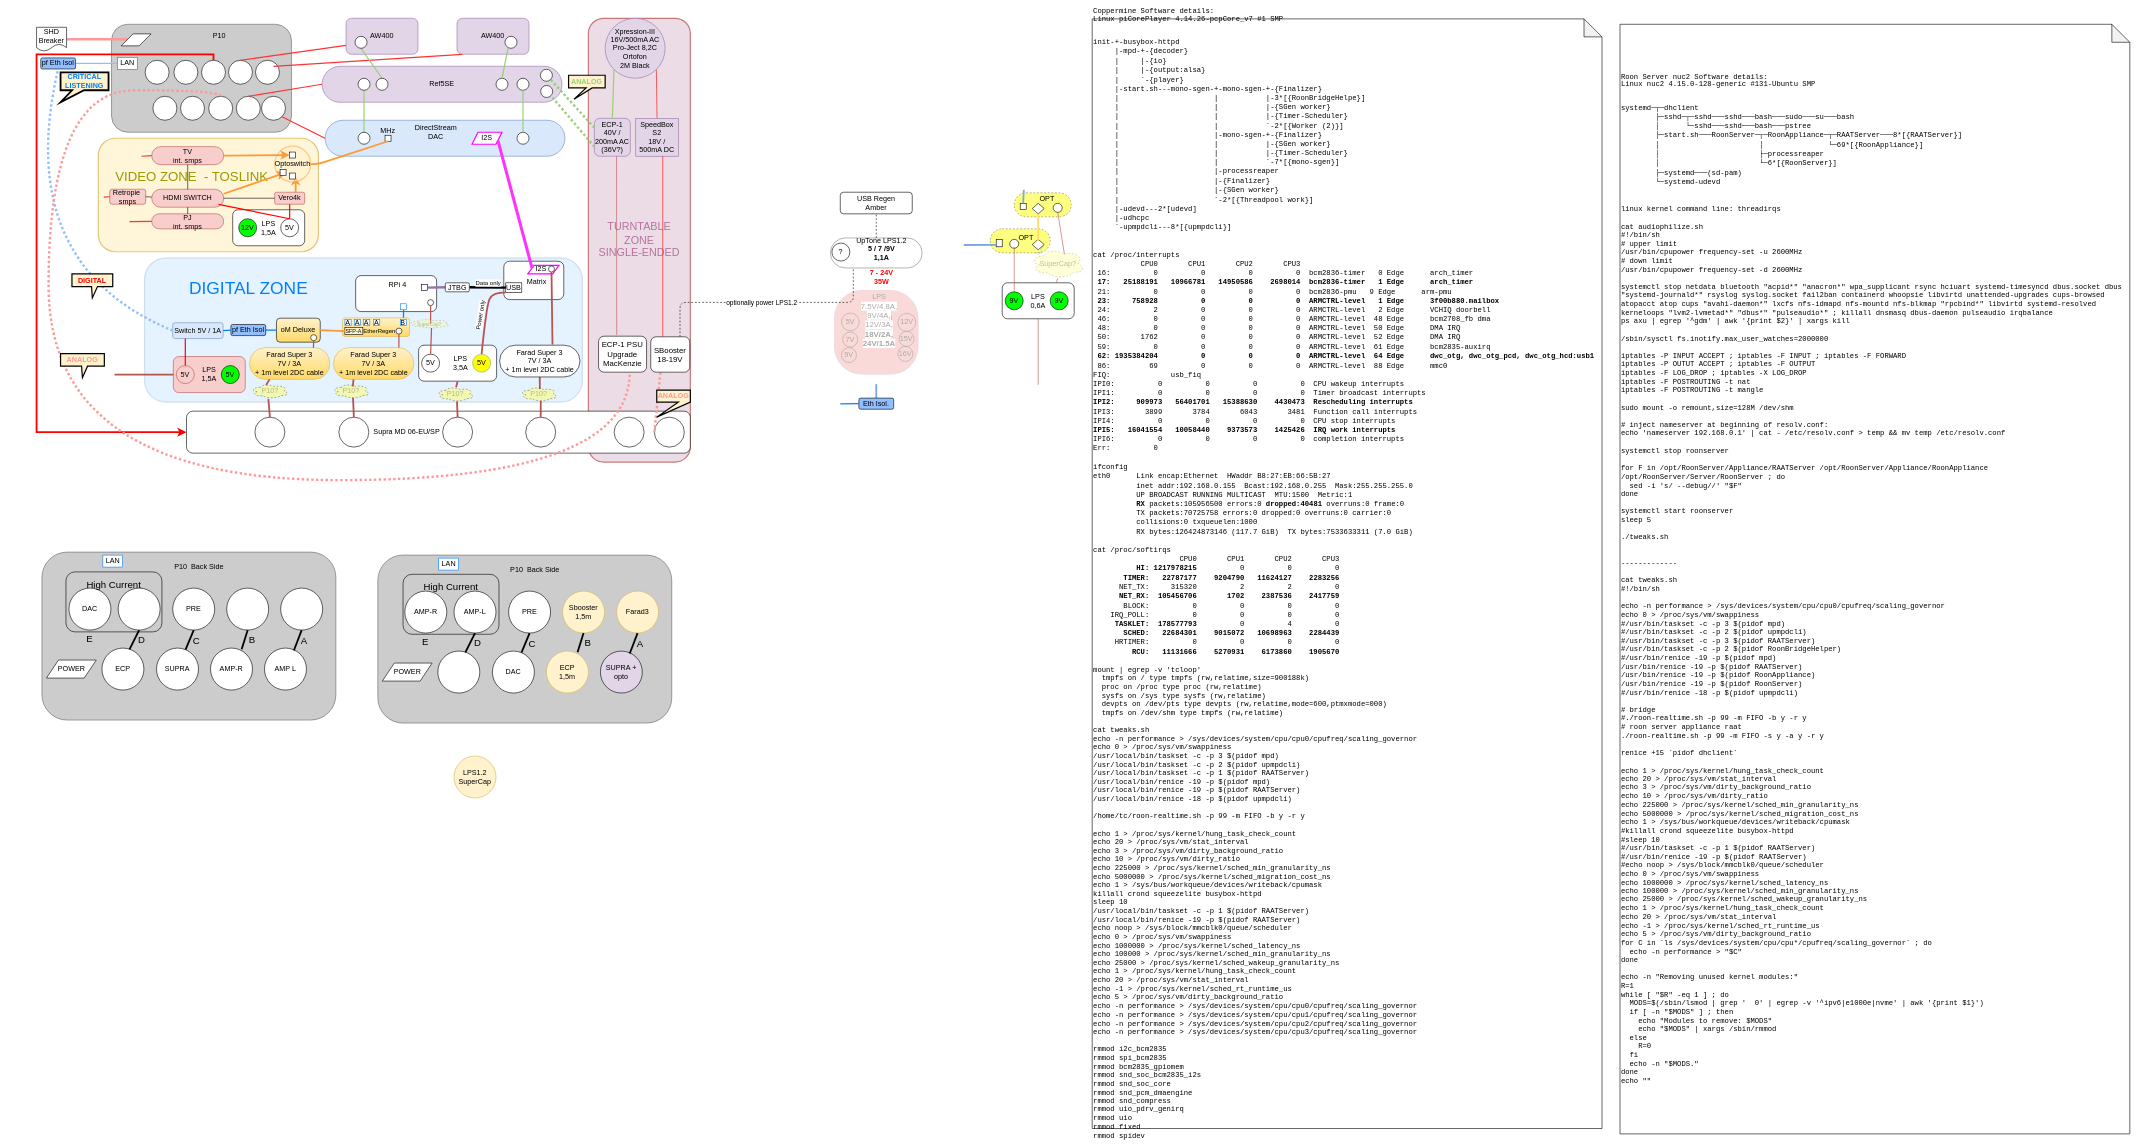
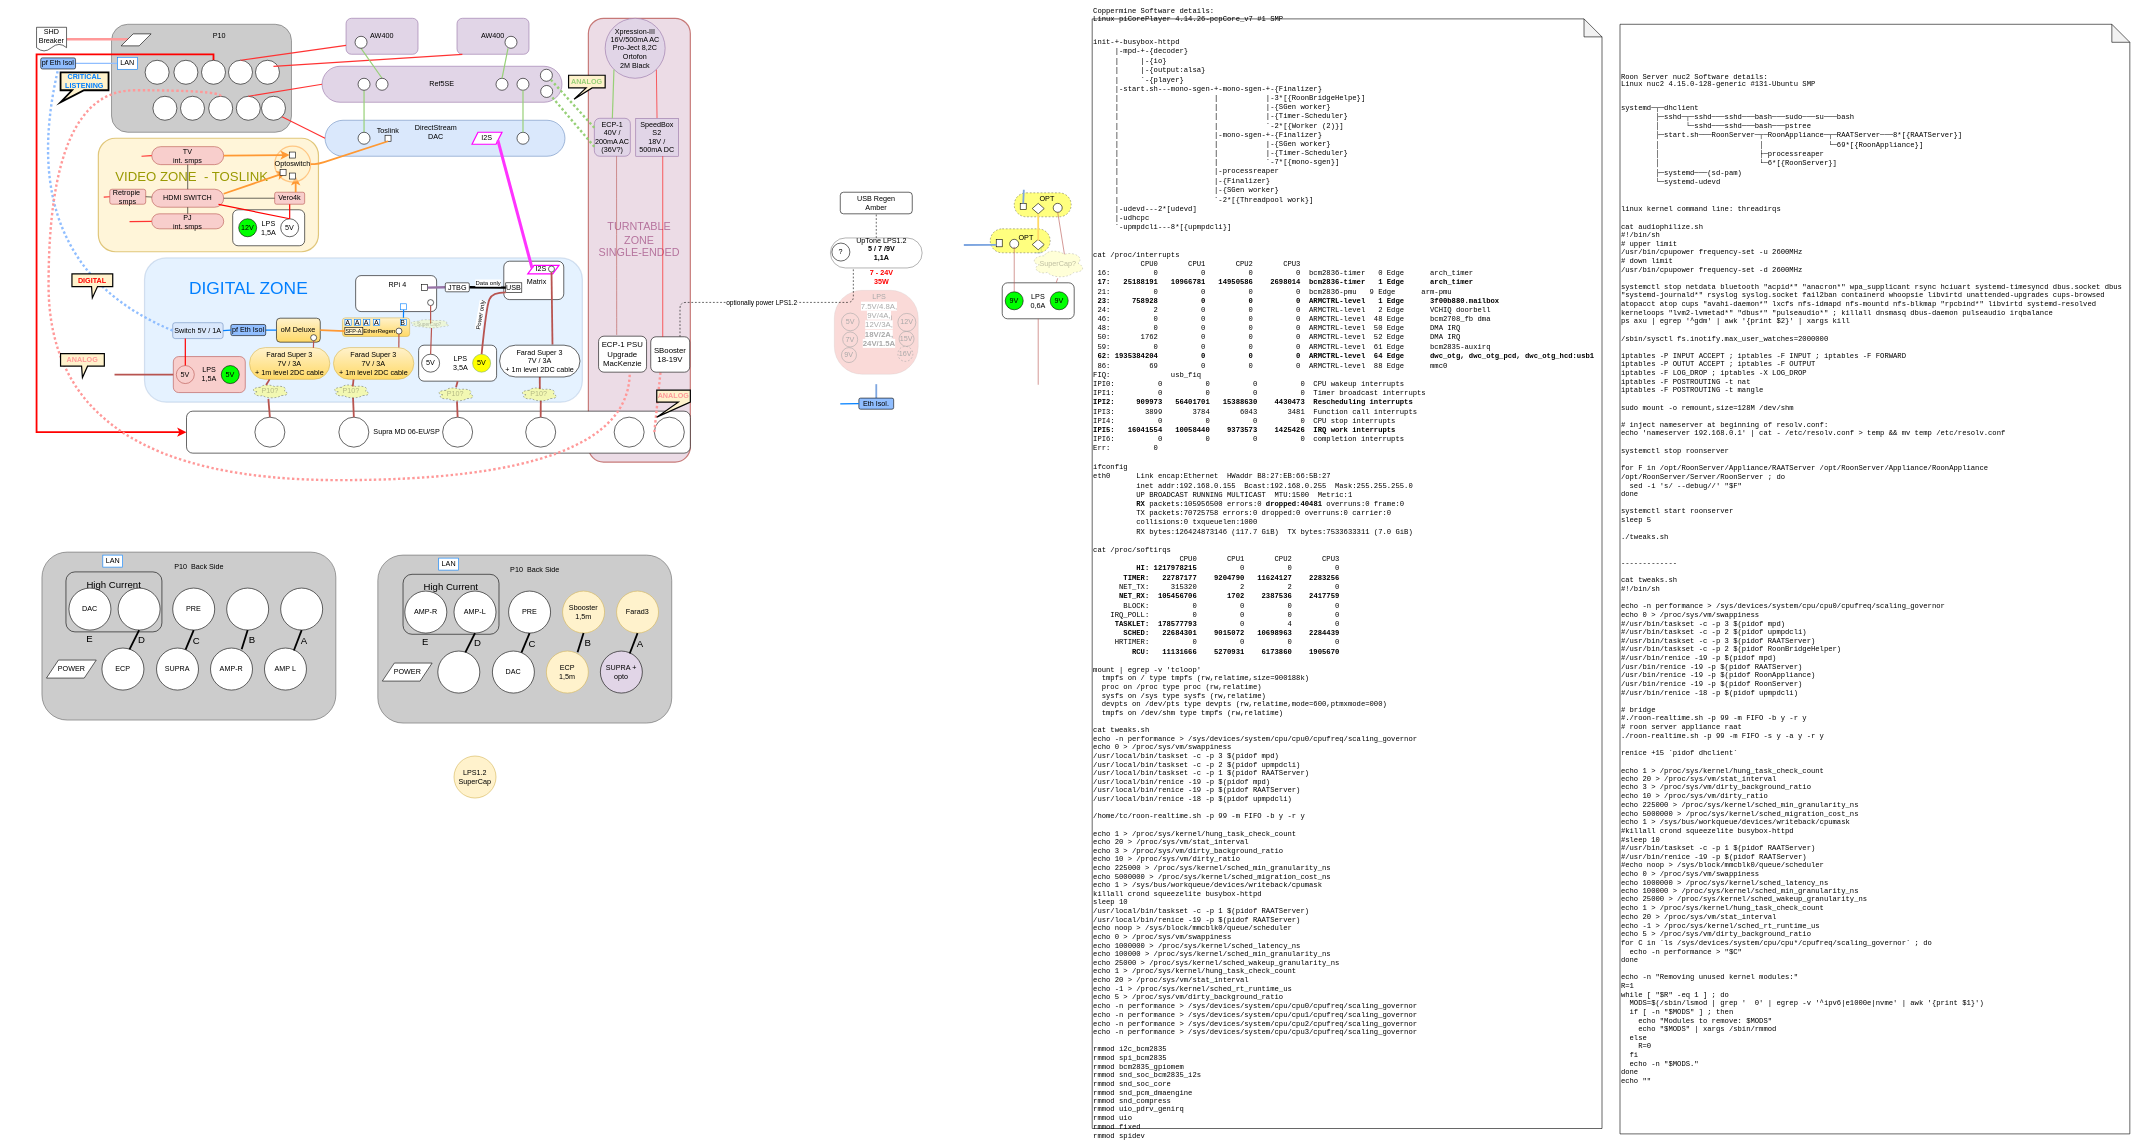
node "MHz": label "MHz" -> "Toslink"
node "16V": style solid -> dashed
